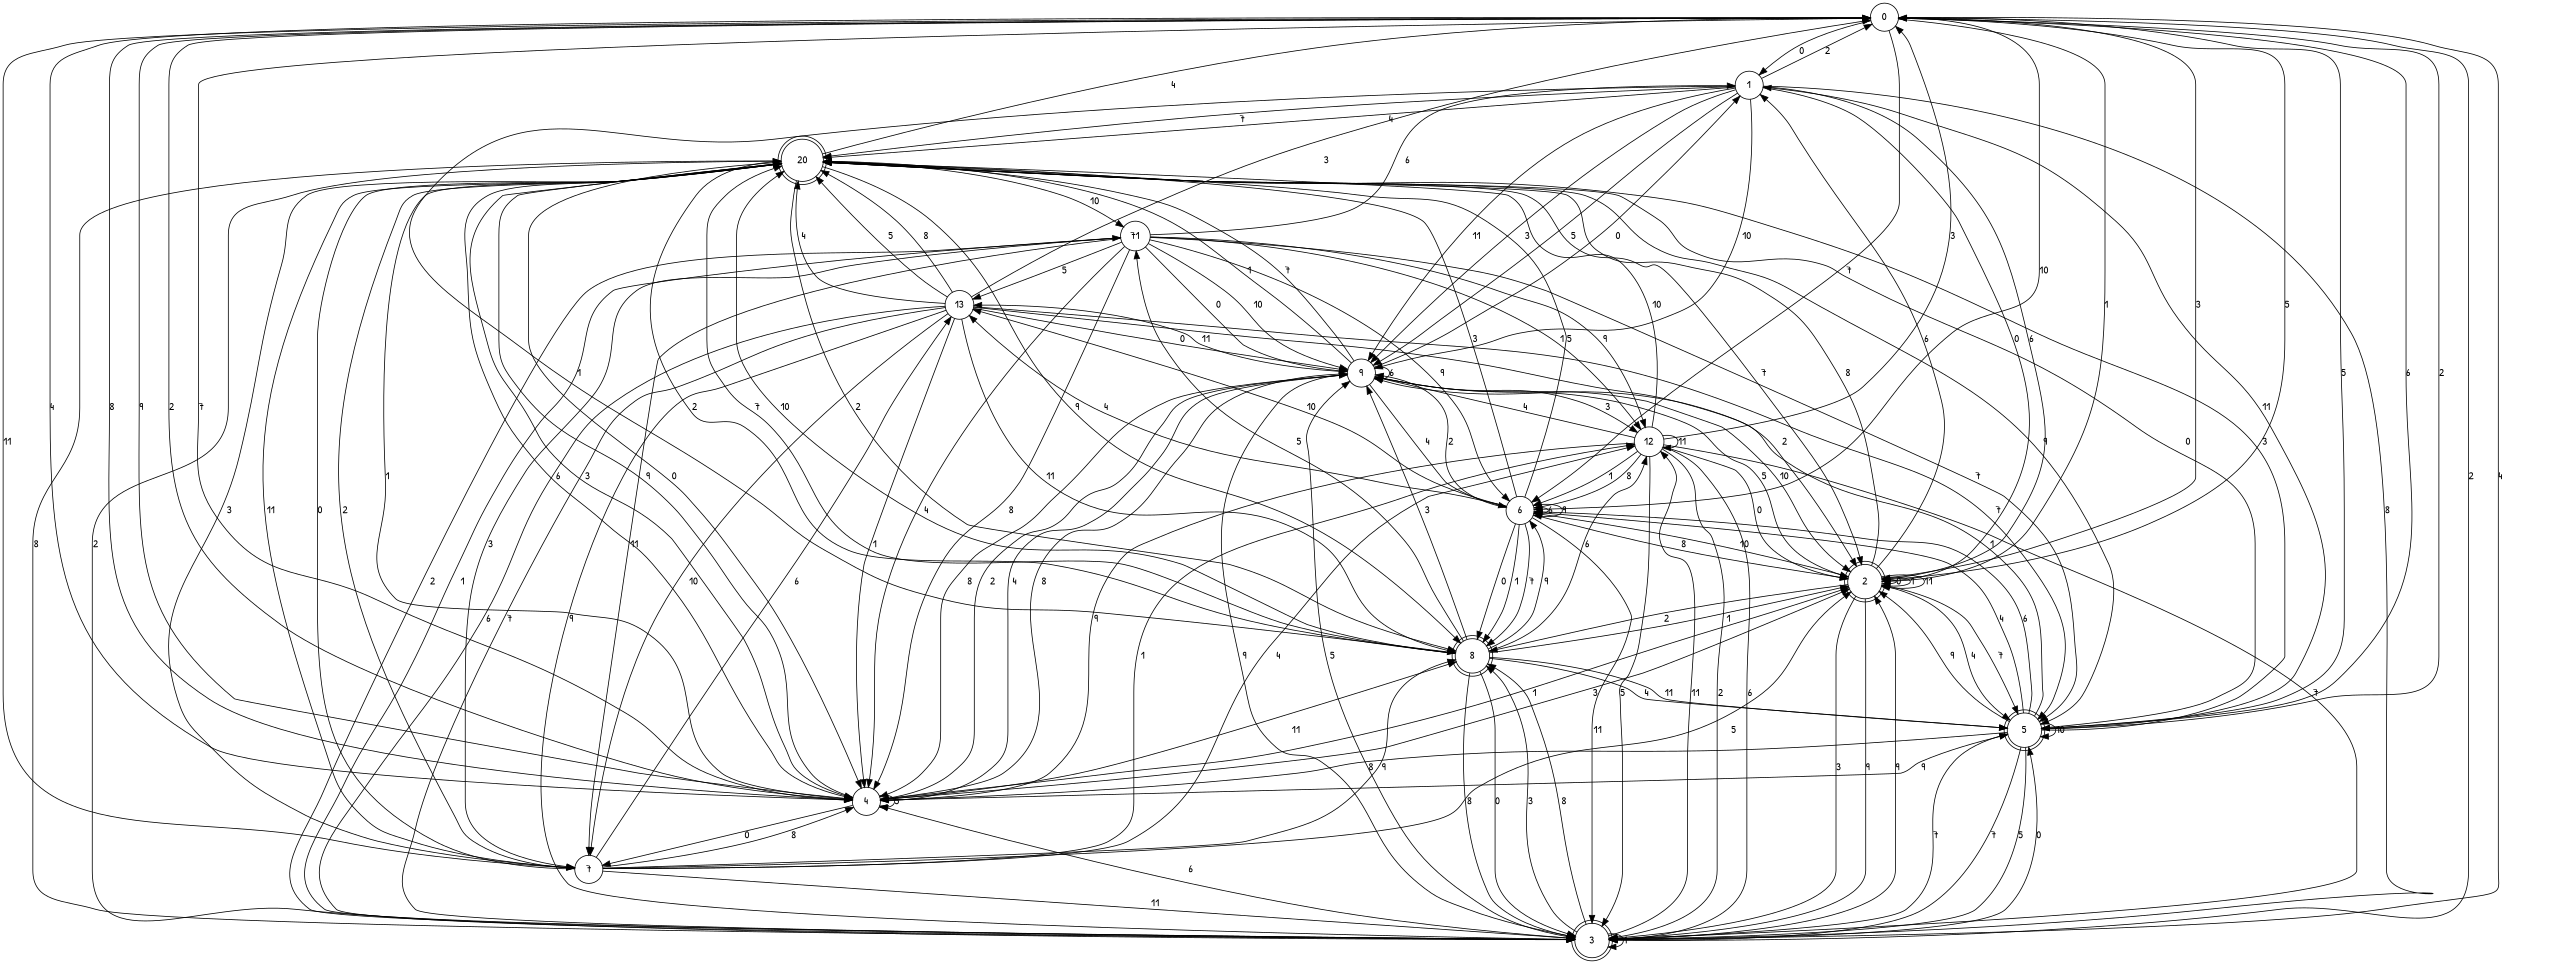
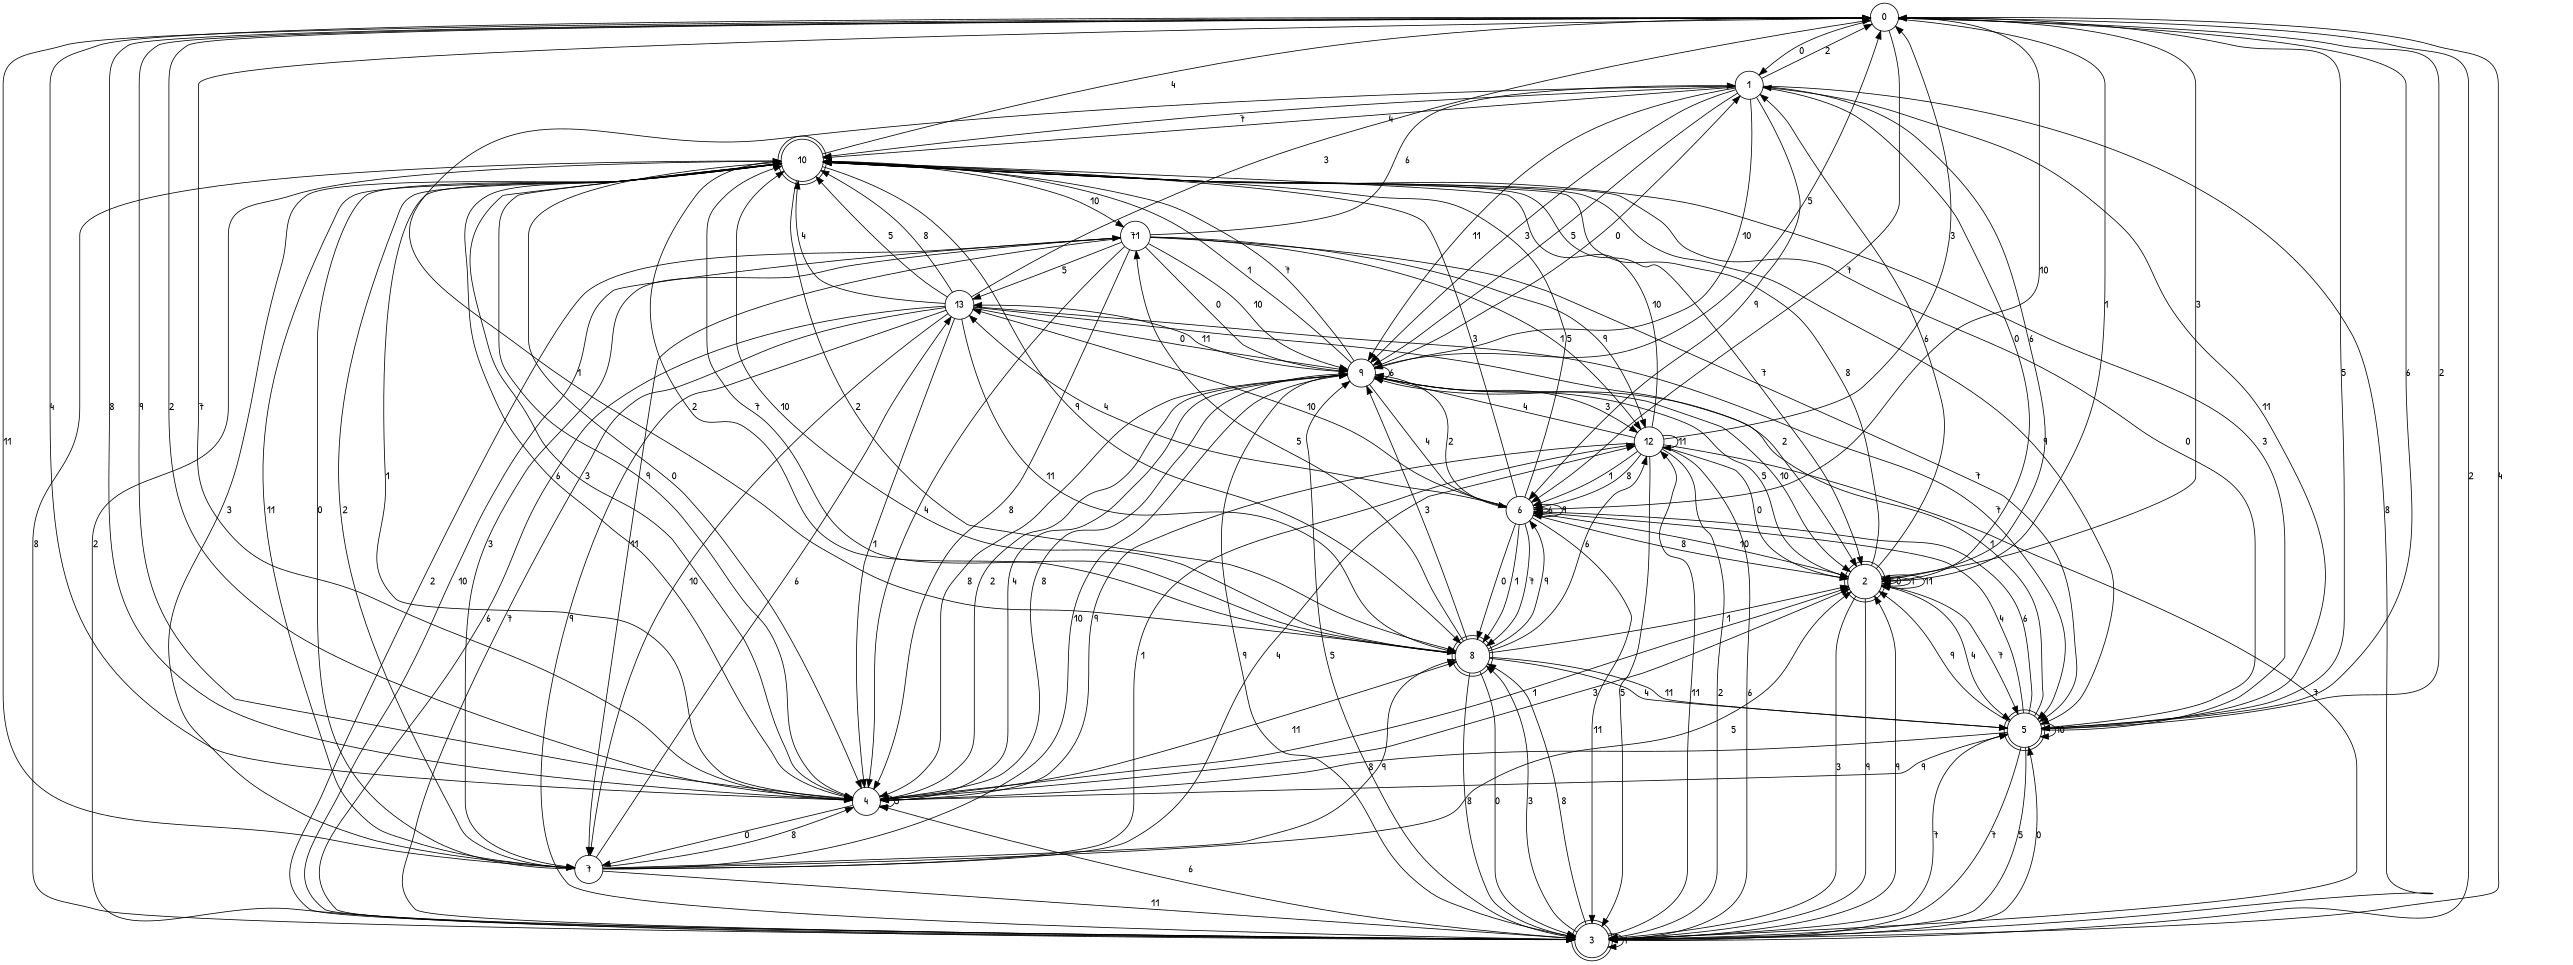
node "20": label "20" -> "10"
edge "2" -> "0": now "9" -> "0"
edge "71" -> "6": now "1" -> "6"
edge "3" -> "71": label "1" -> "10"
edge "2" -> "8": removed, label "2"
edge "7" -> "9": added, label "10"
